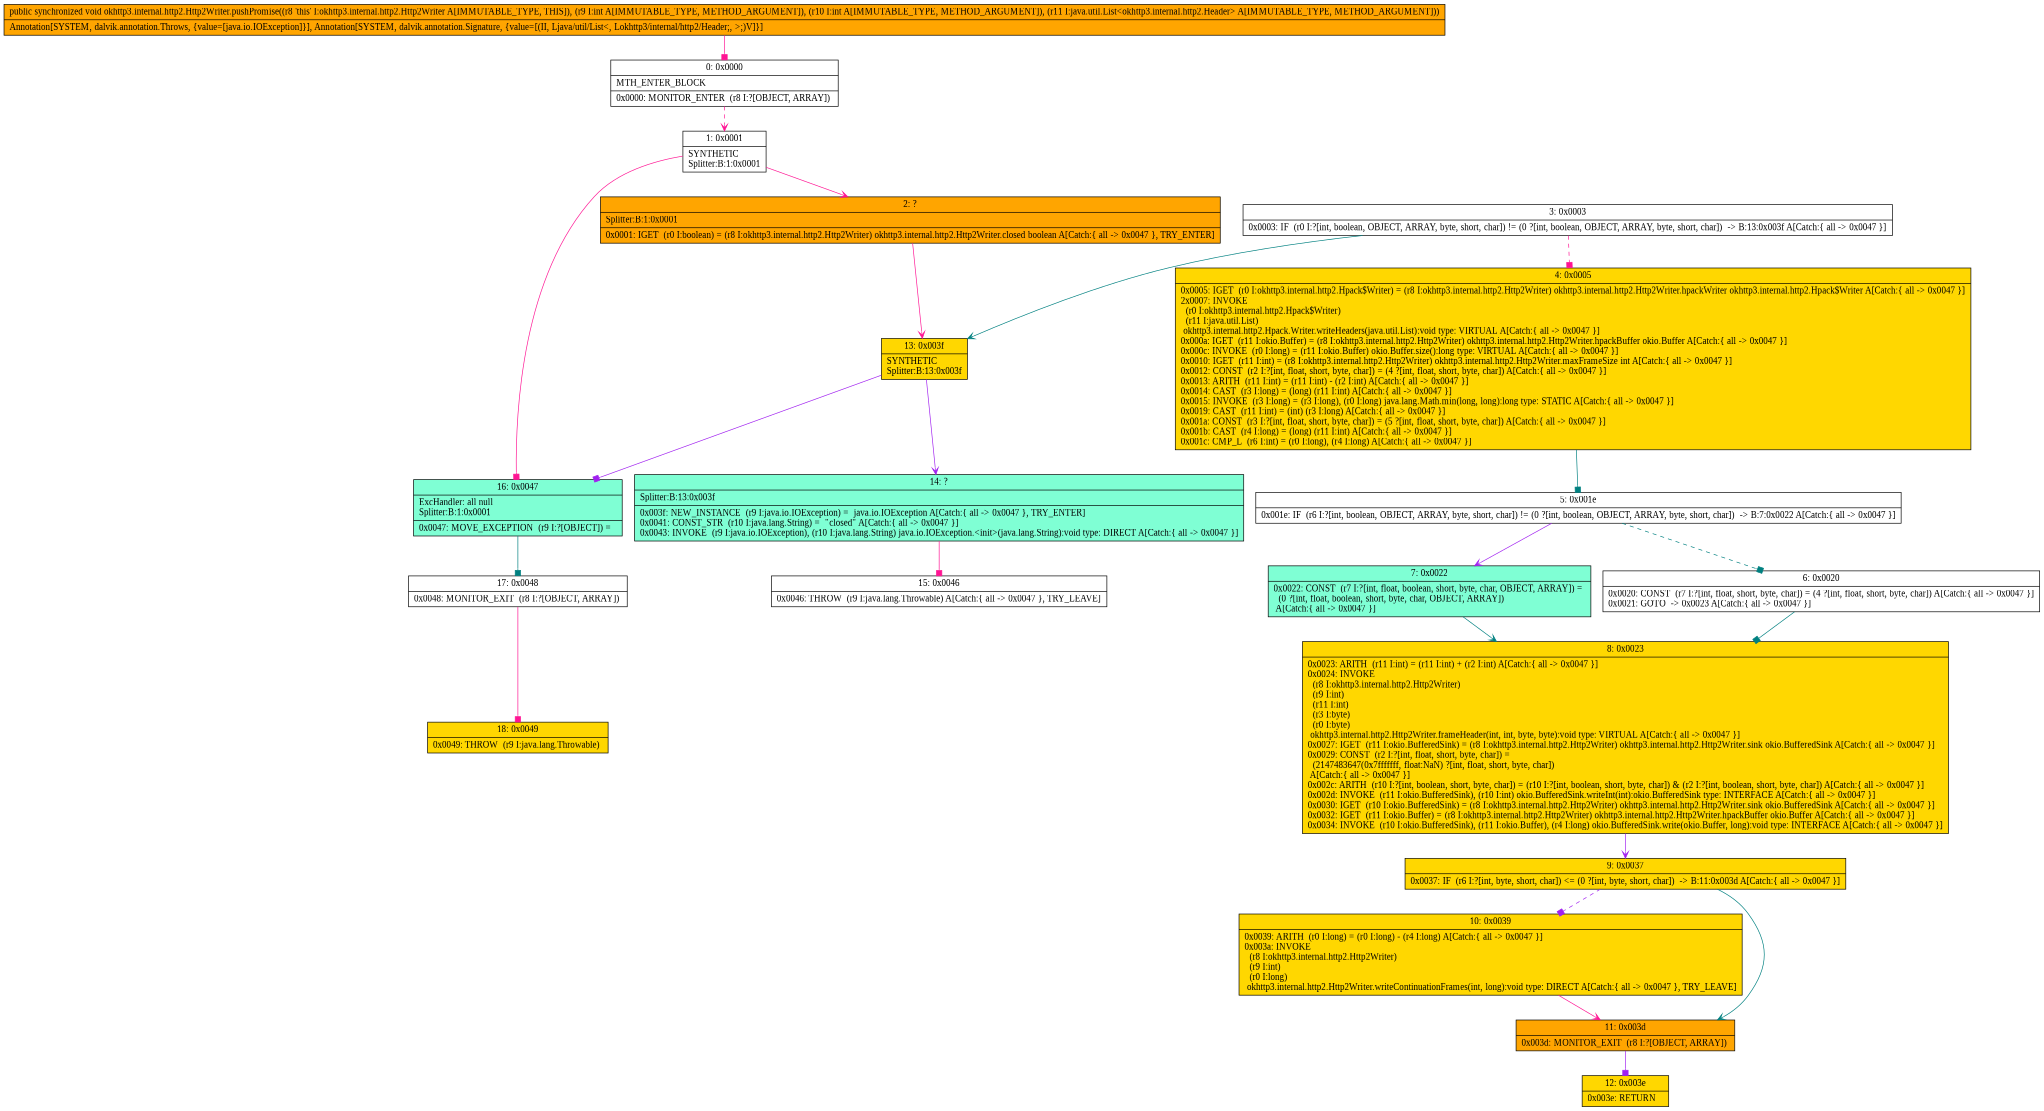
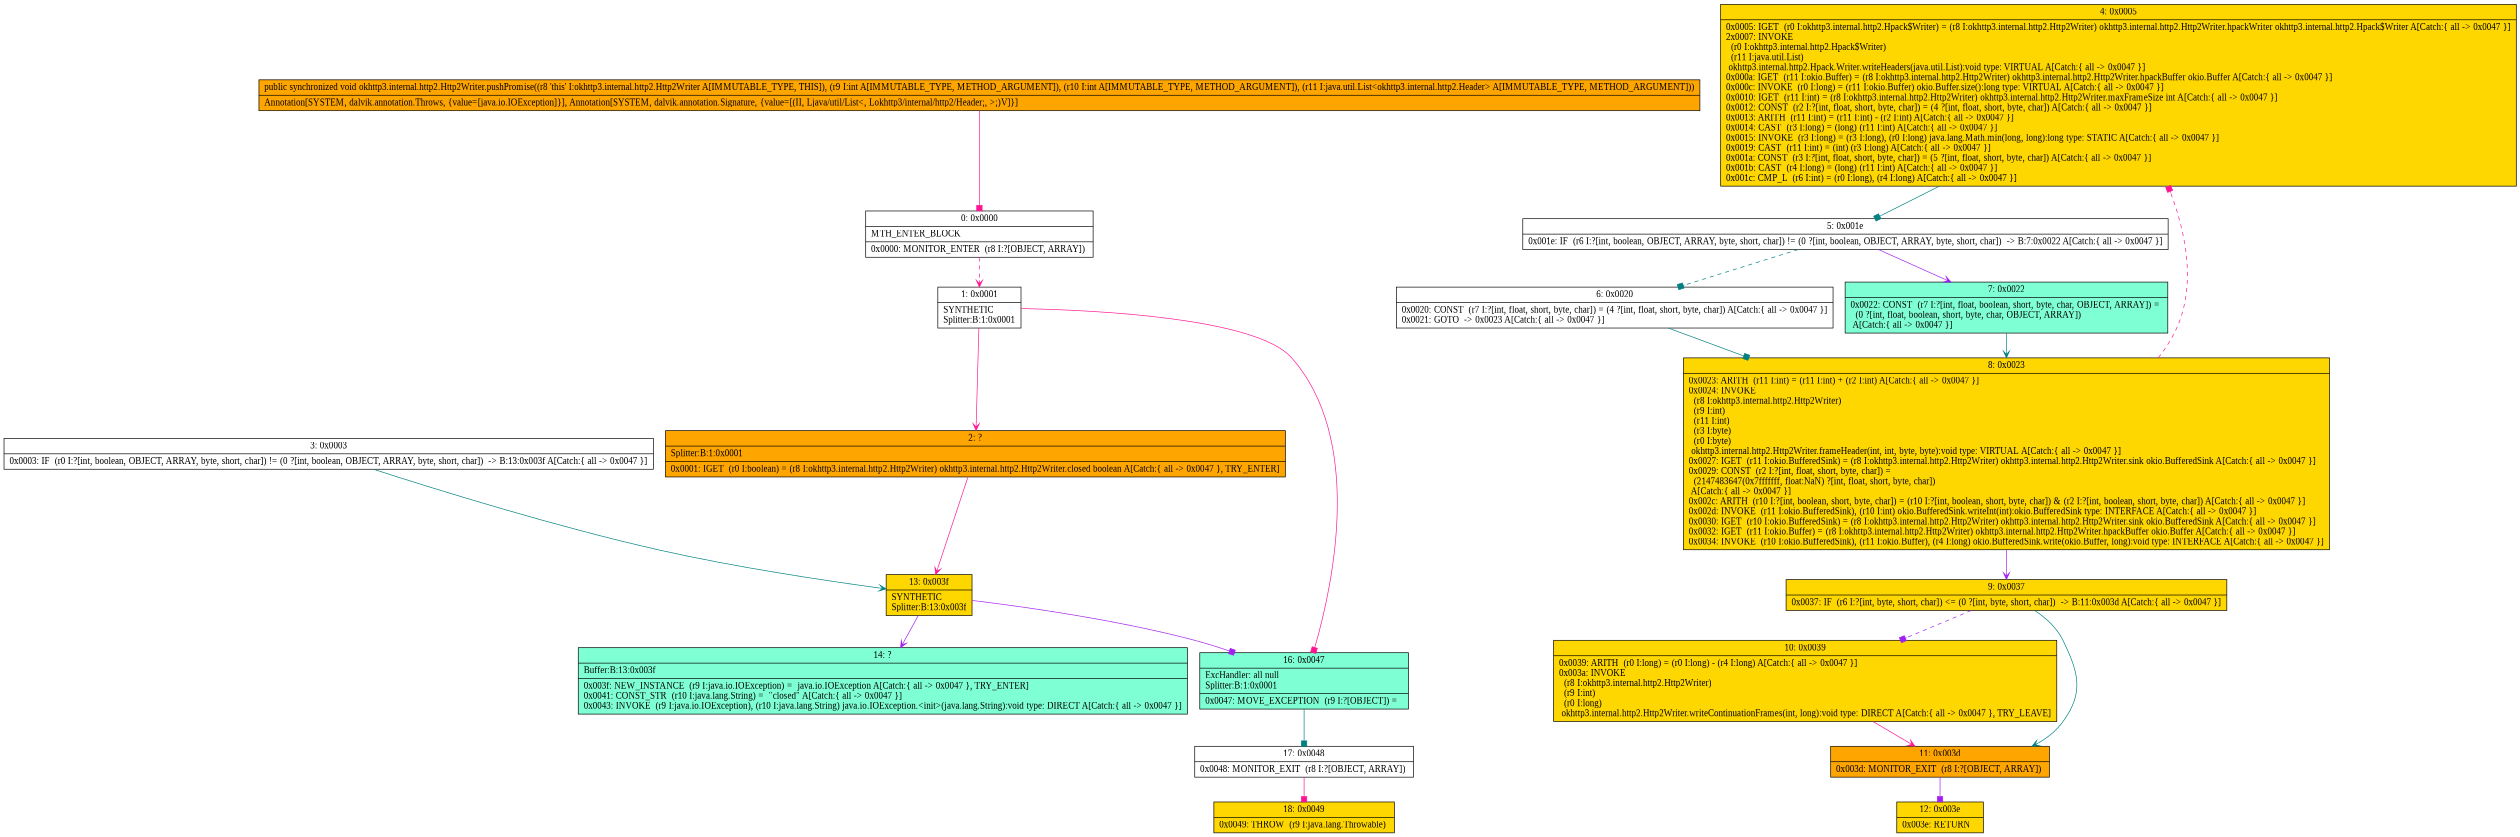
edge "3: 0x0003" -> "4: 0x0005": now "8: 0x0023" -> "4: 0x0005"
node "14: ?": text "Splitter:B:13:0x003f" -> "Buffer:B:13:0x003f"
node "15: 0x0046": removed
